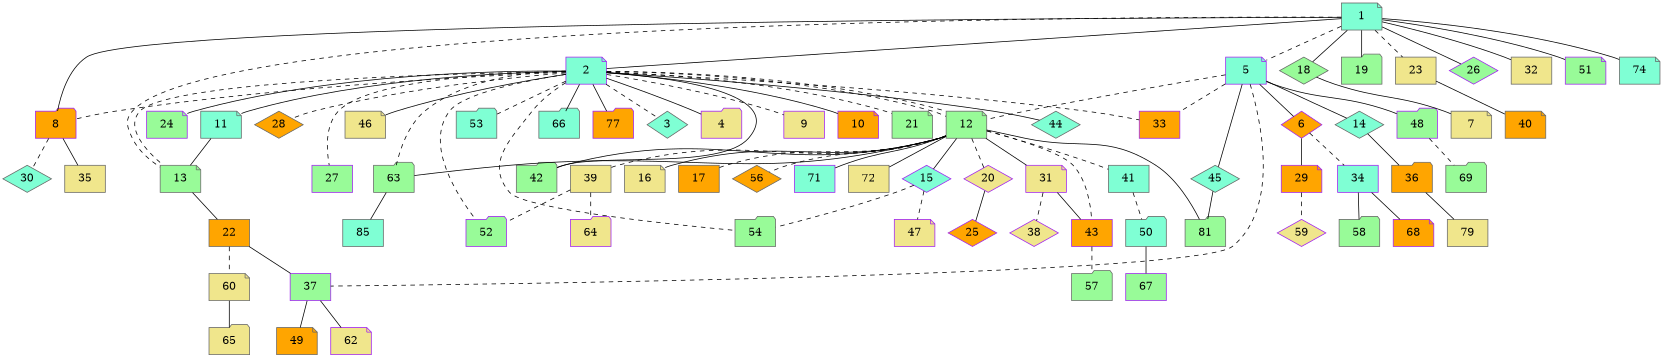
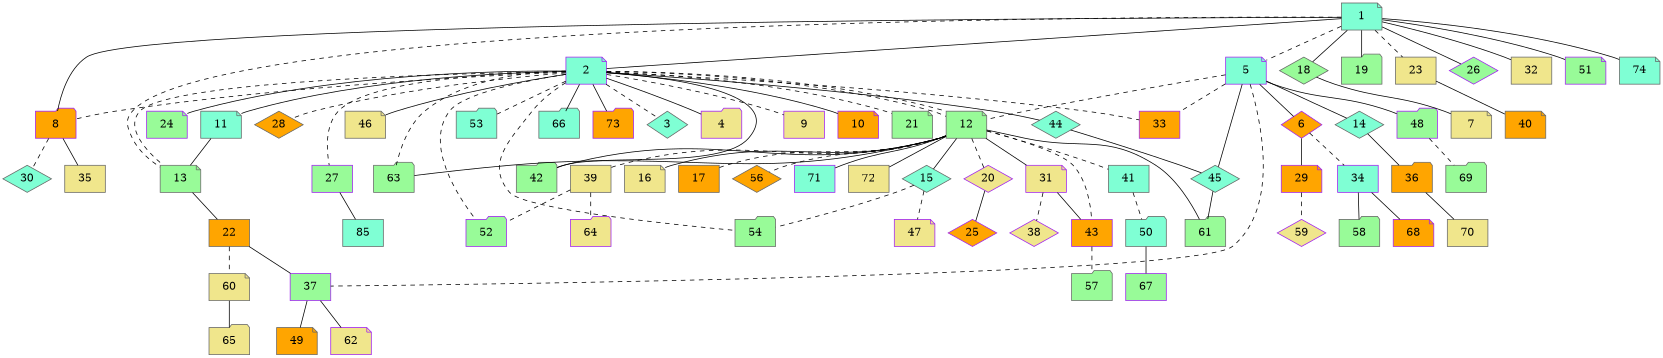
node "77": label "77" -> "73"
edge "44" -- "45": added
node "15": color purple -> gray40
edge "63" -- "85": now "27" -- "85"
node "81": label "81" -> "61"
node "79": label "79" -> "70"
